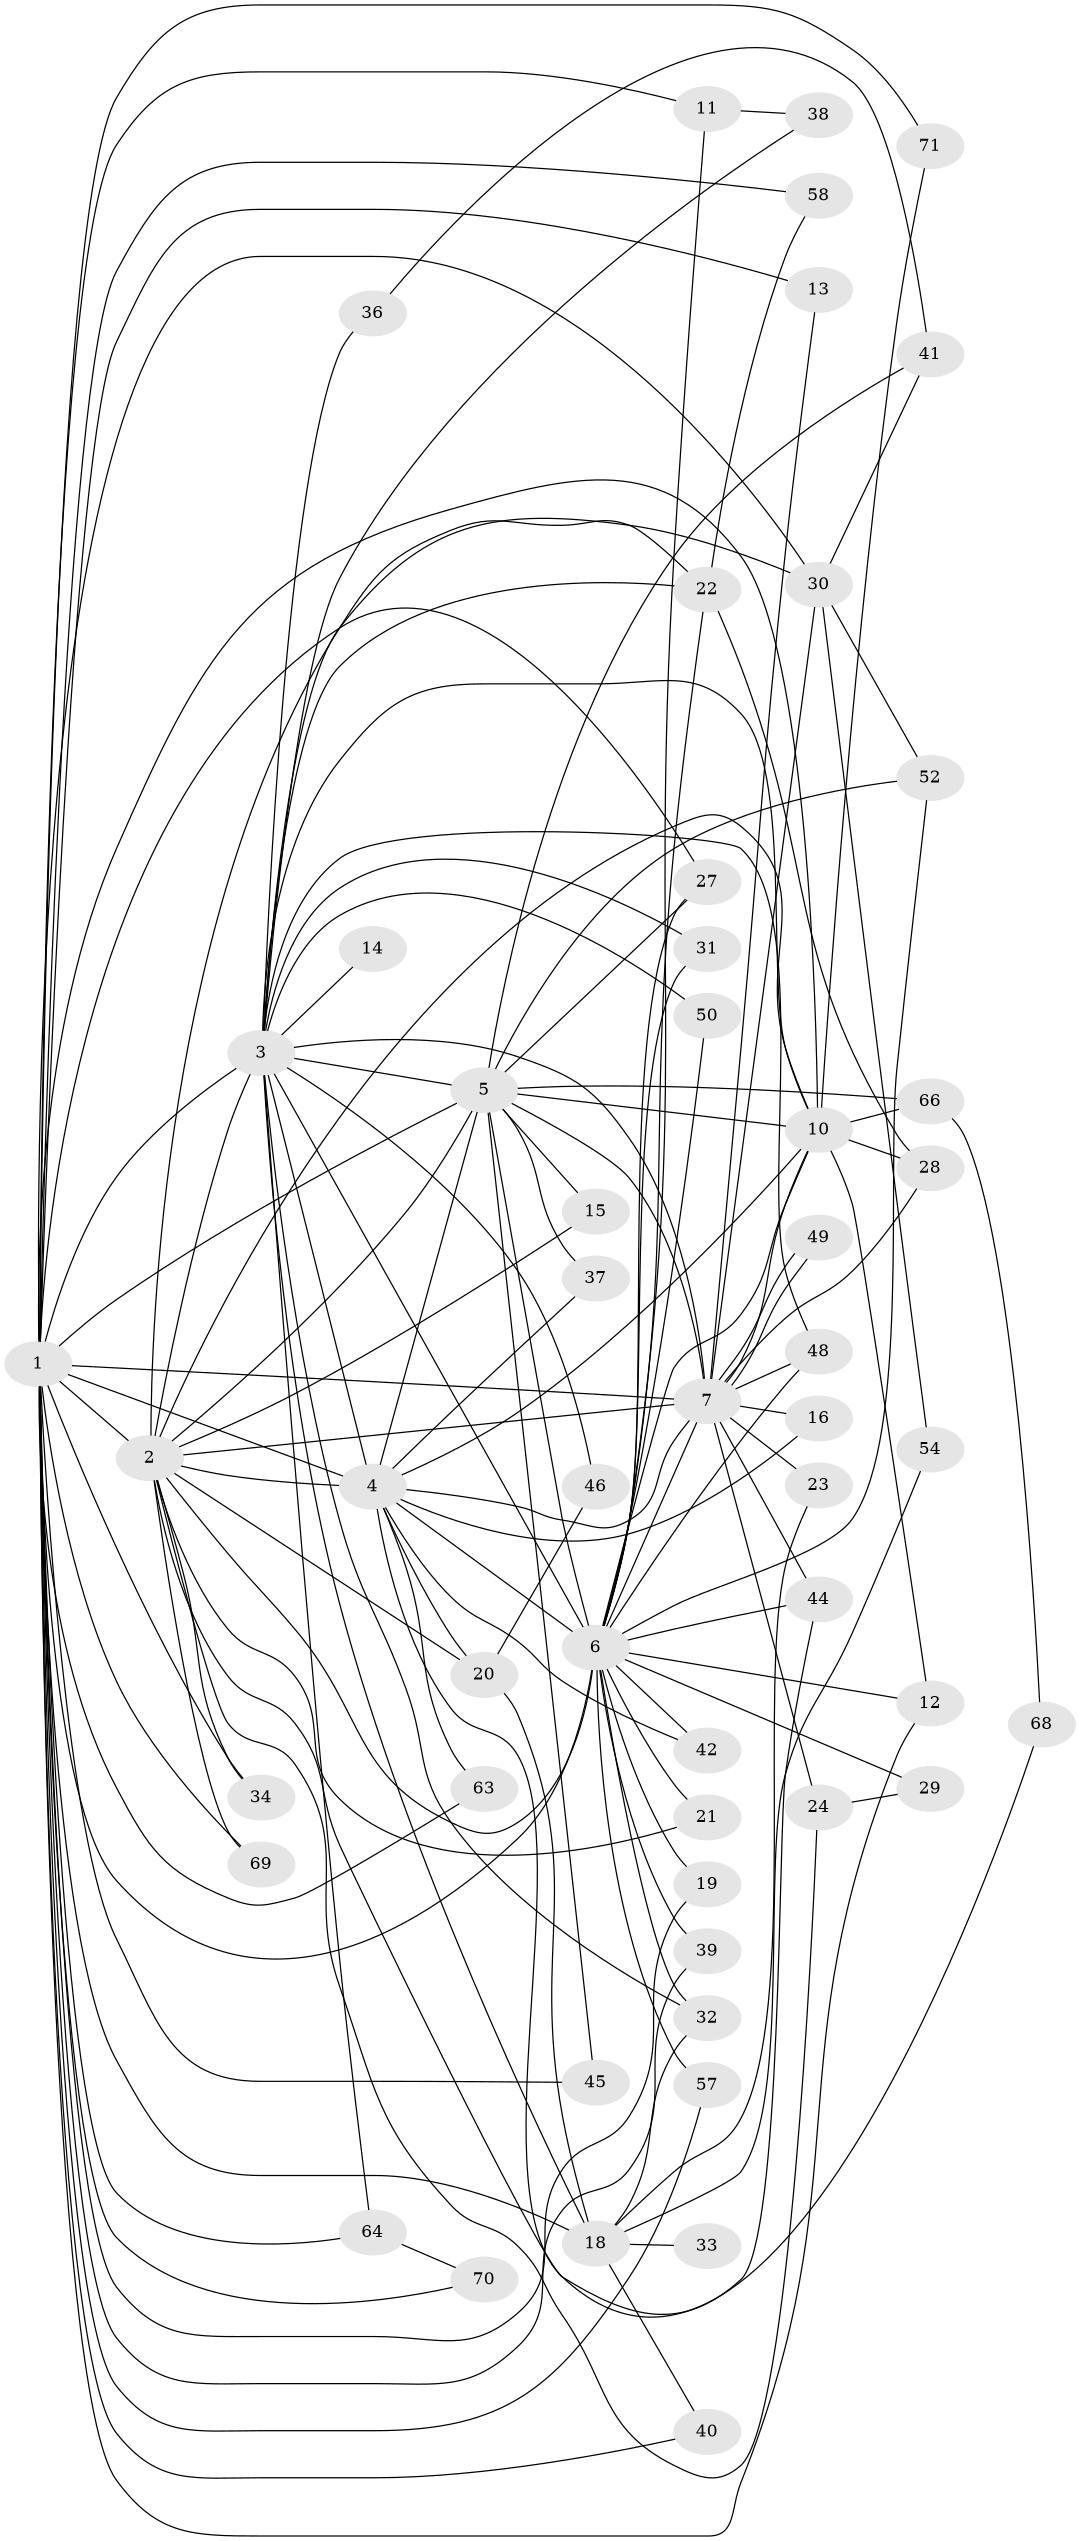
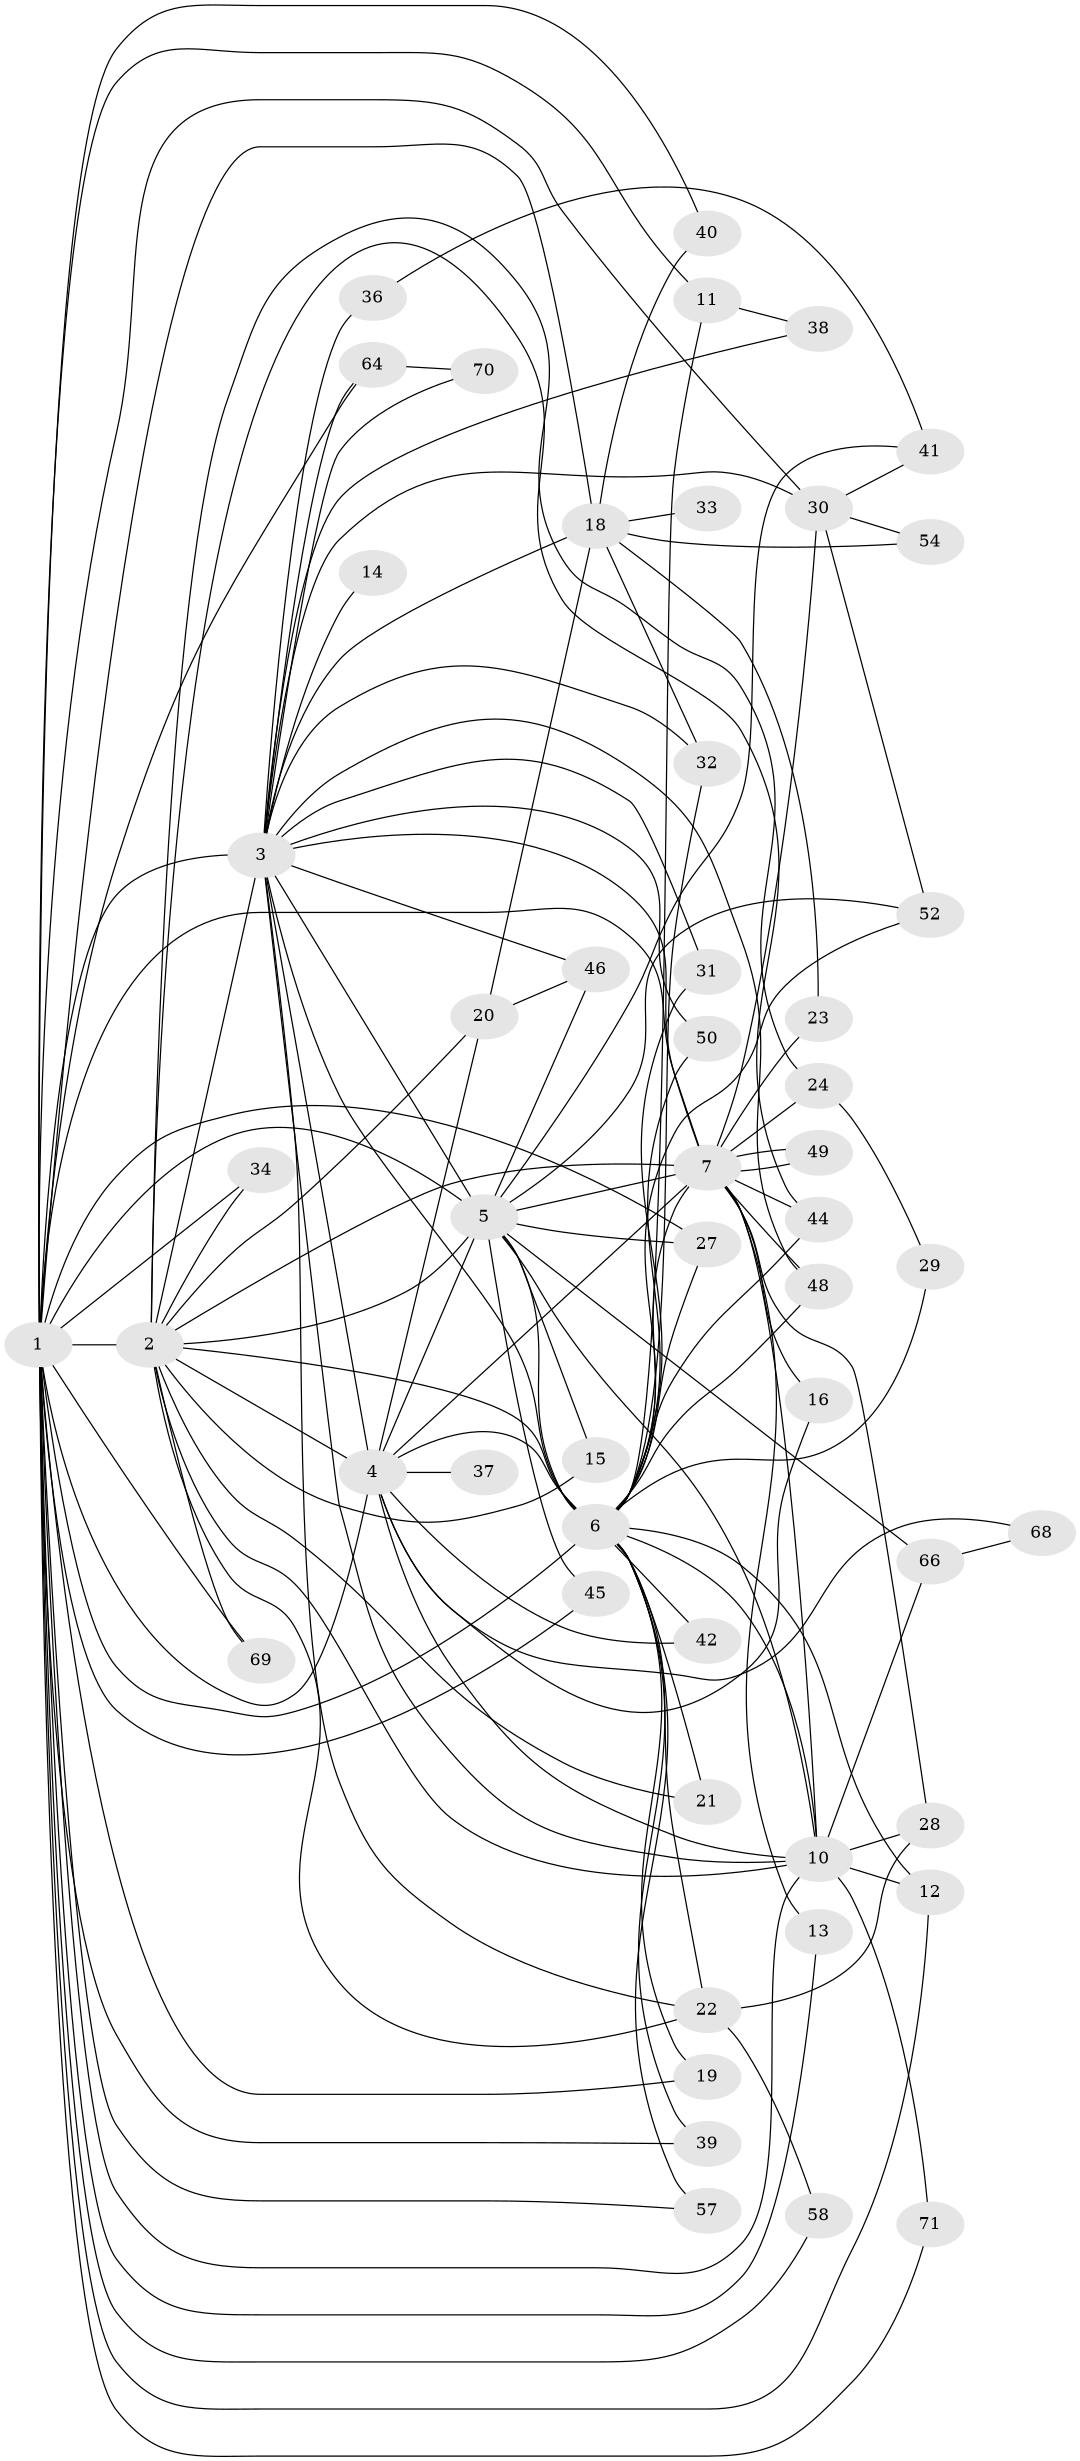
edge "5" -- "37": now "5" -- "46"
node "63": removed
edge "1" -- "70": now "3" -- "70"
